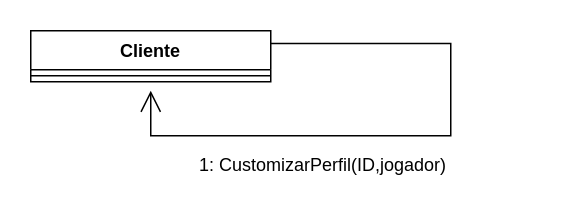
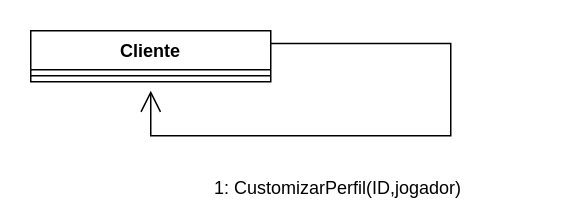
node "1: CustomizarPerfil(ID,jogador)": moved (323, 166) -> (338, 188)
